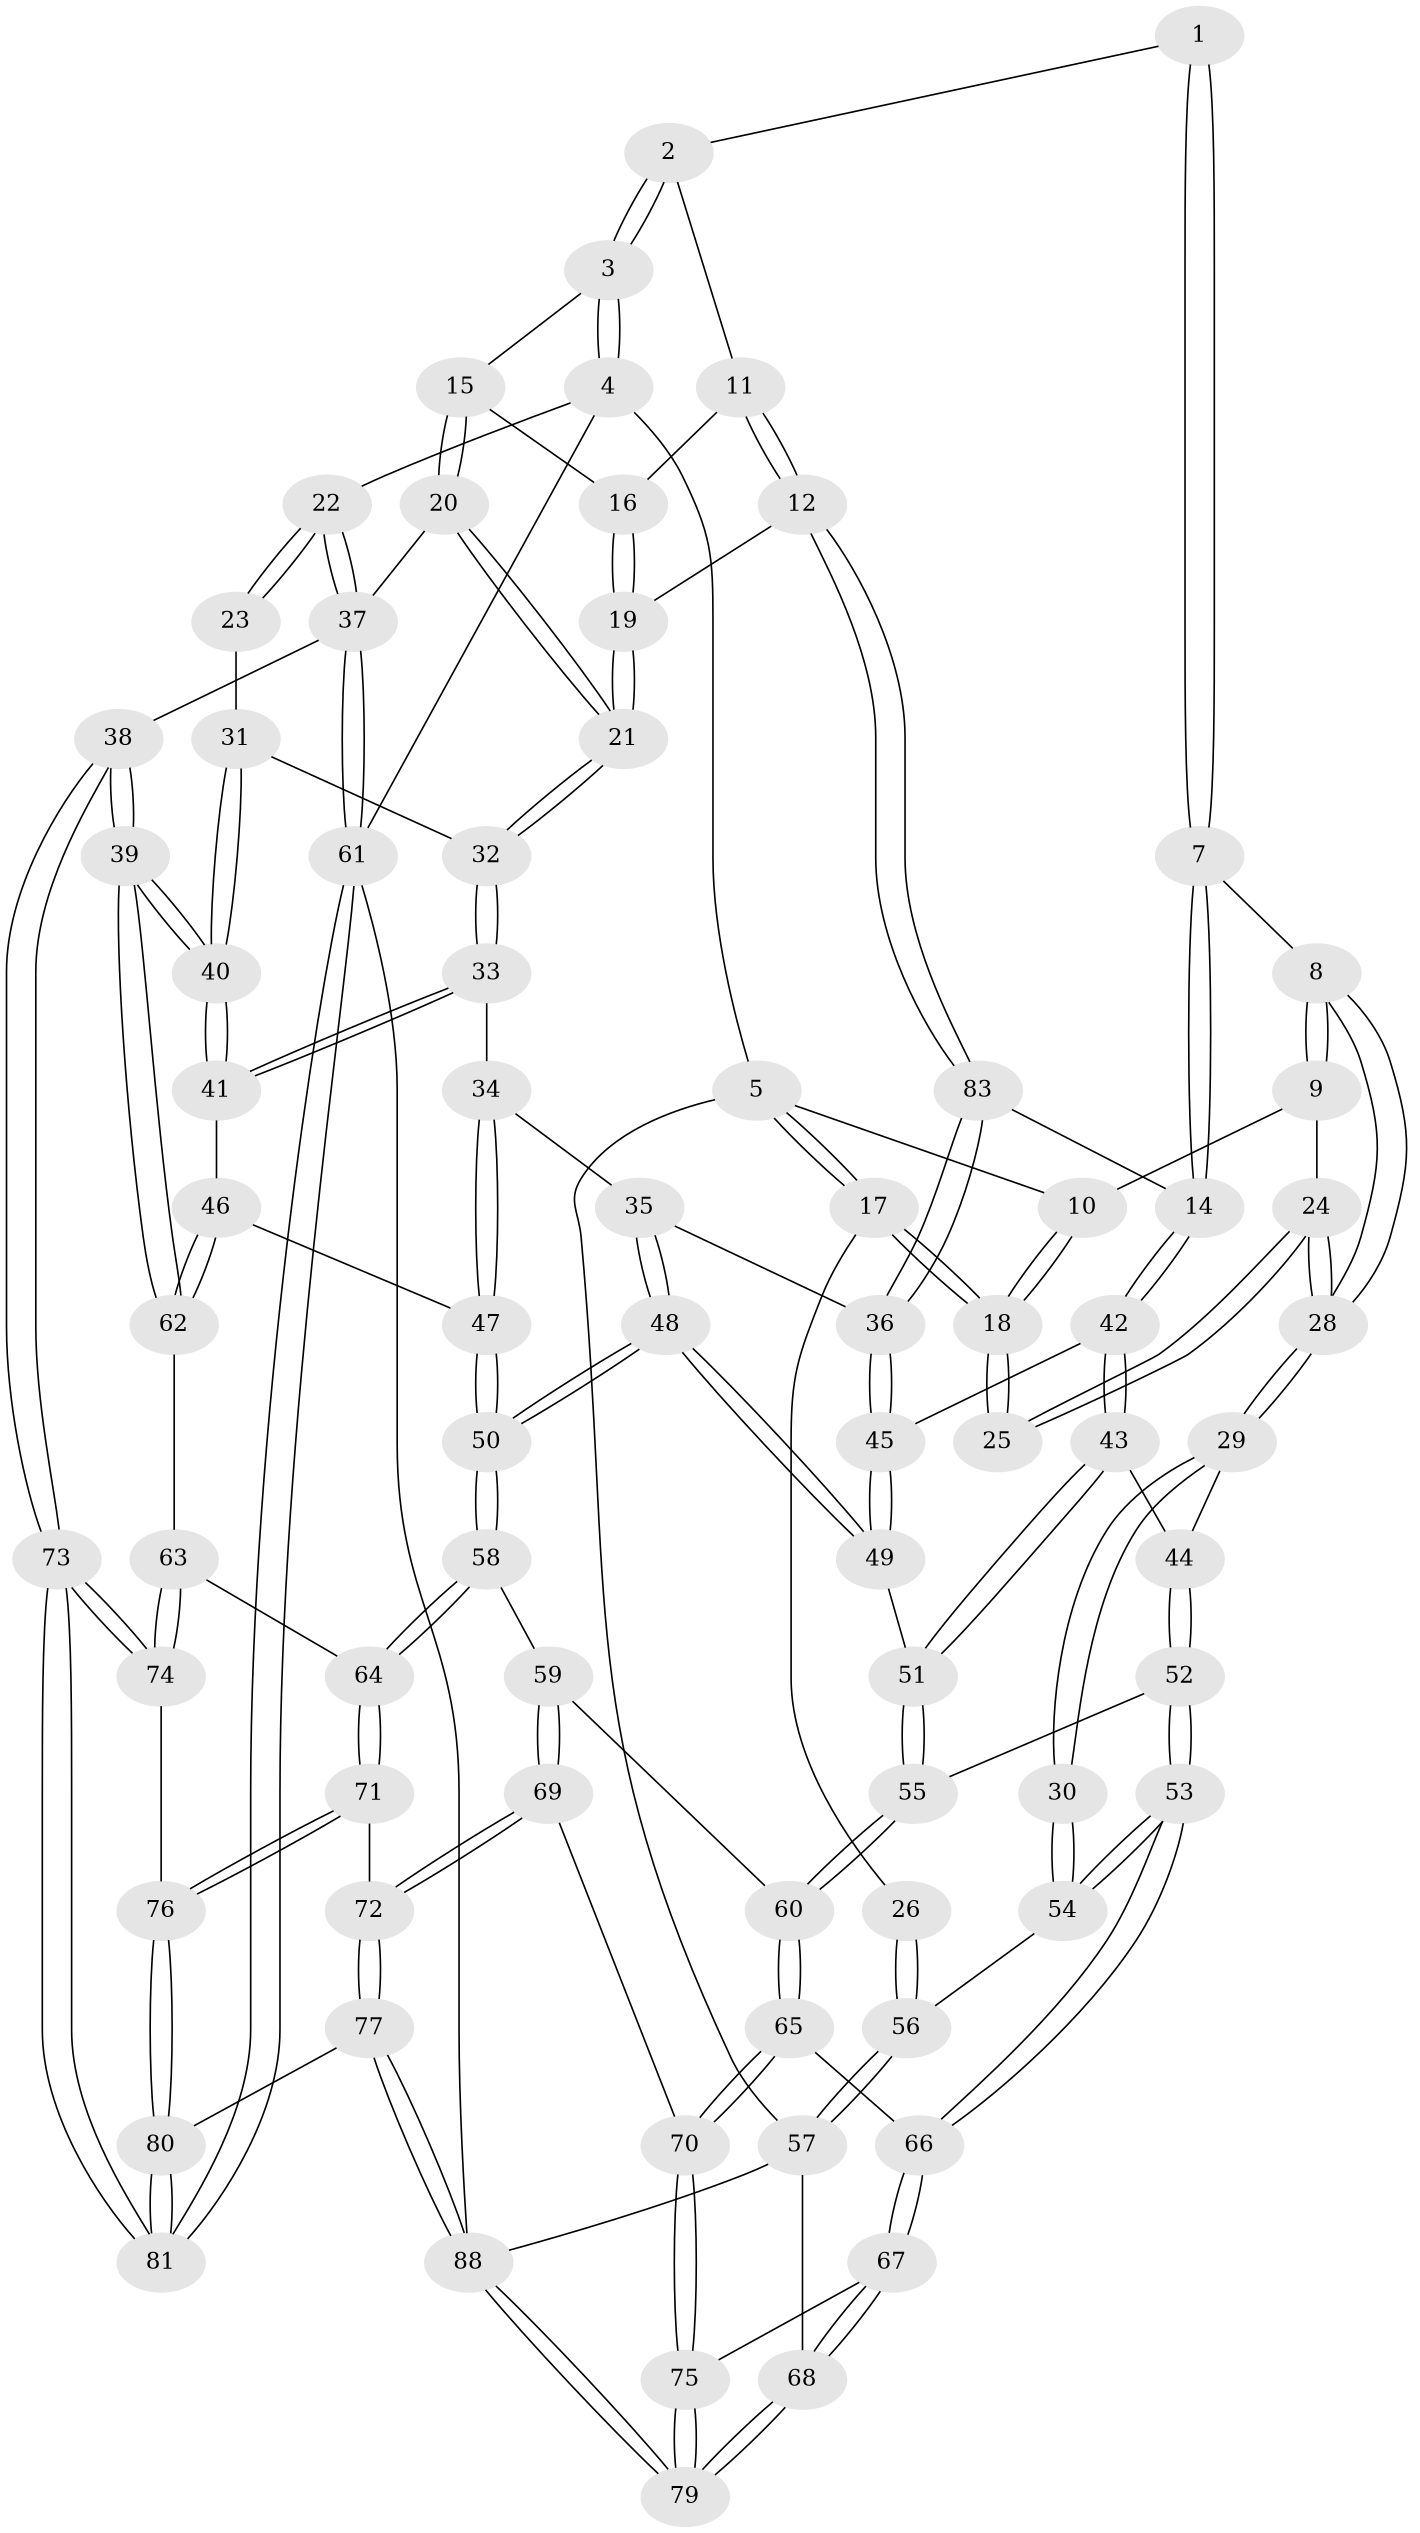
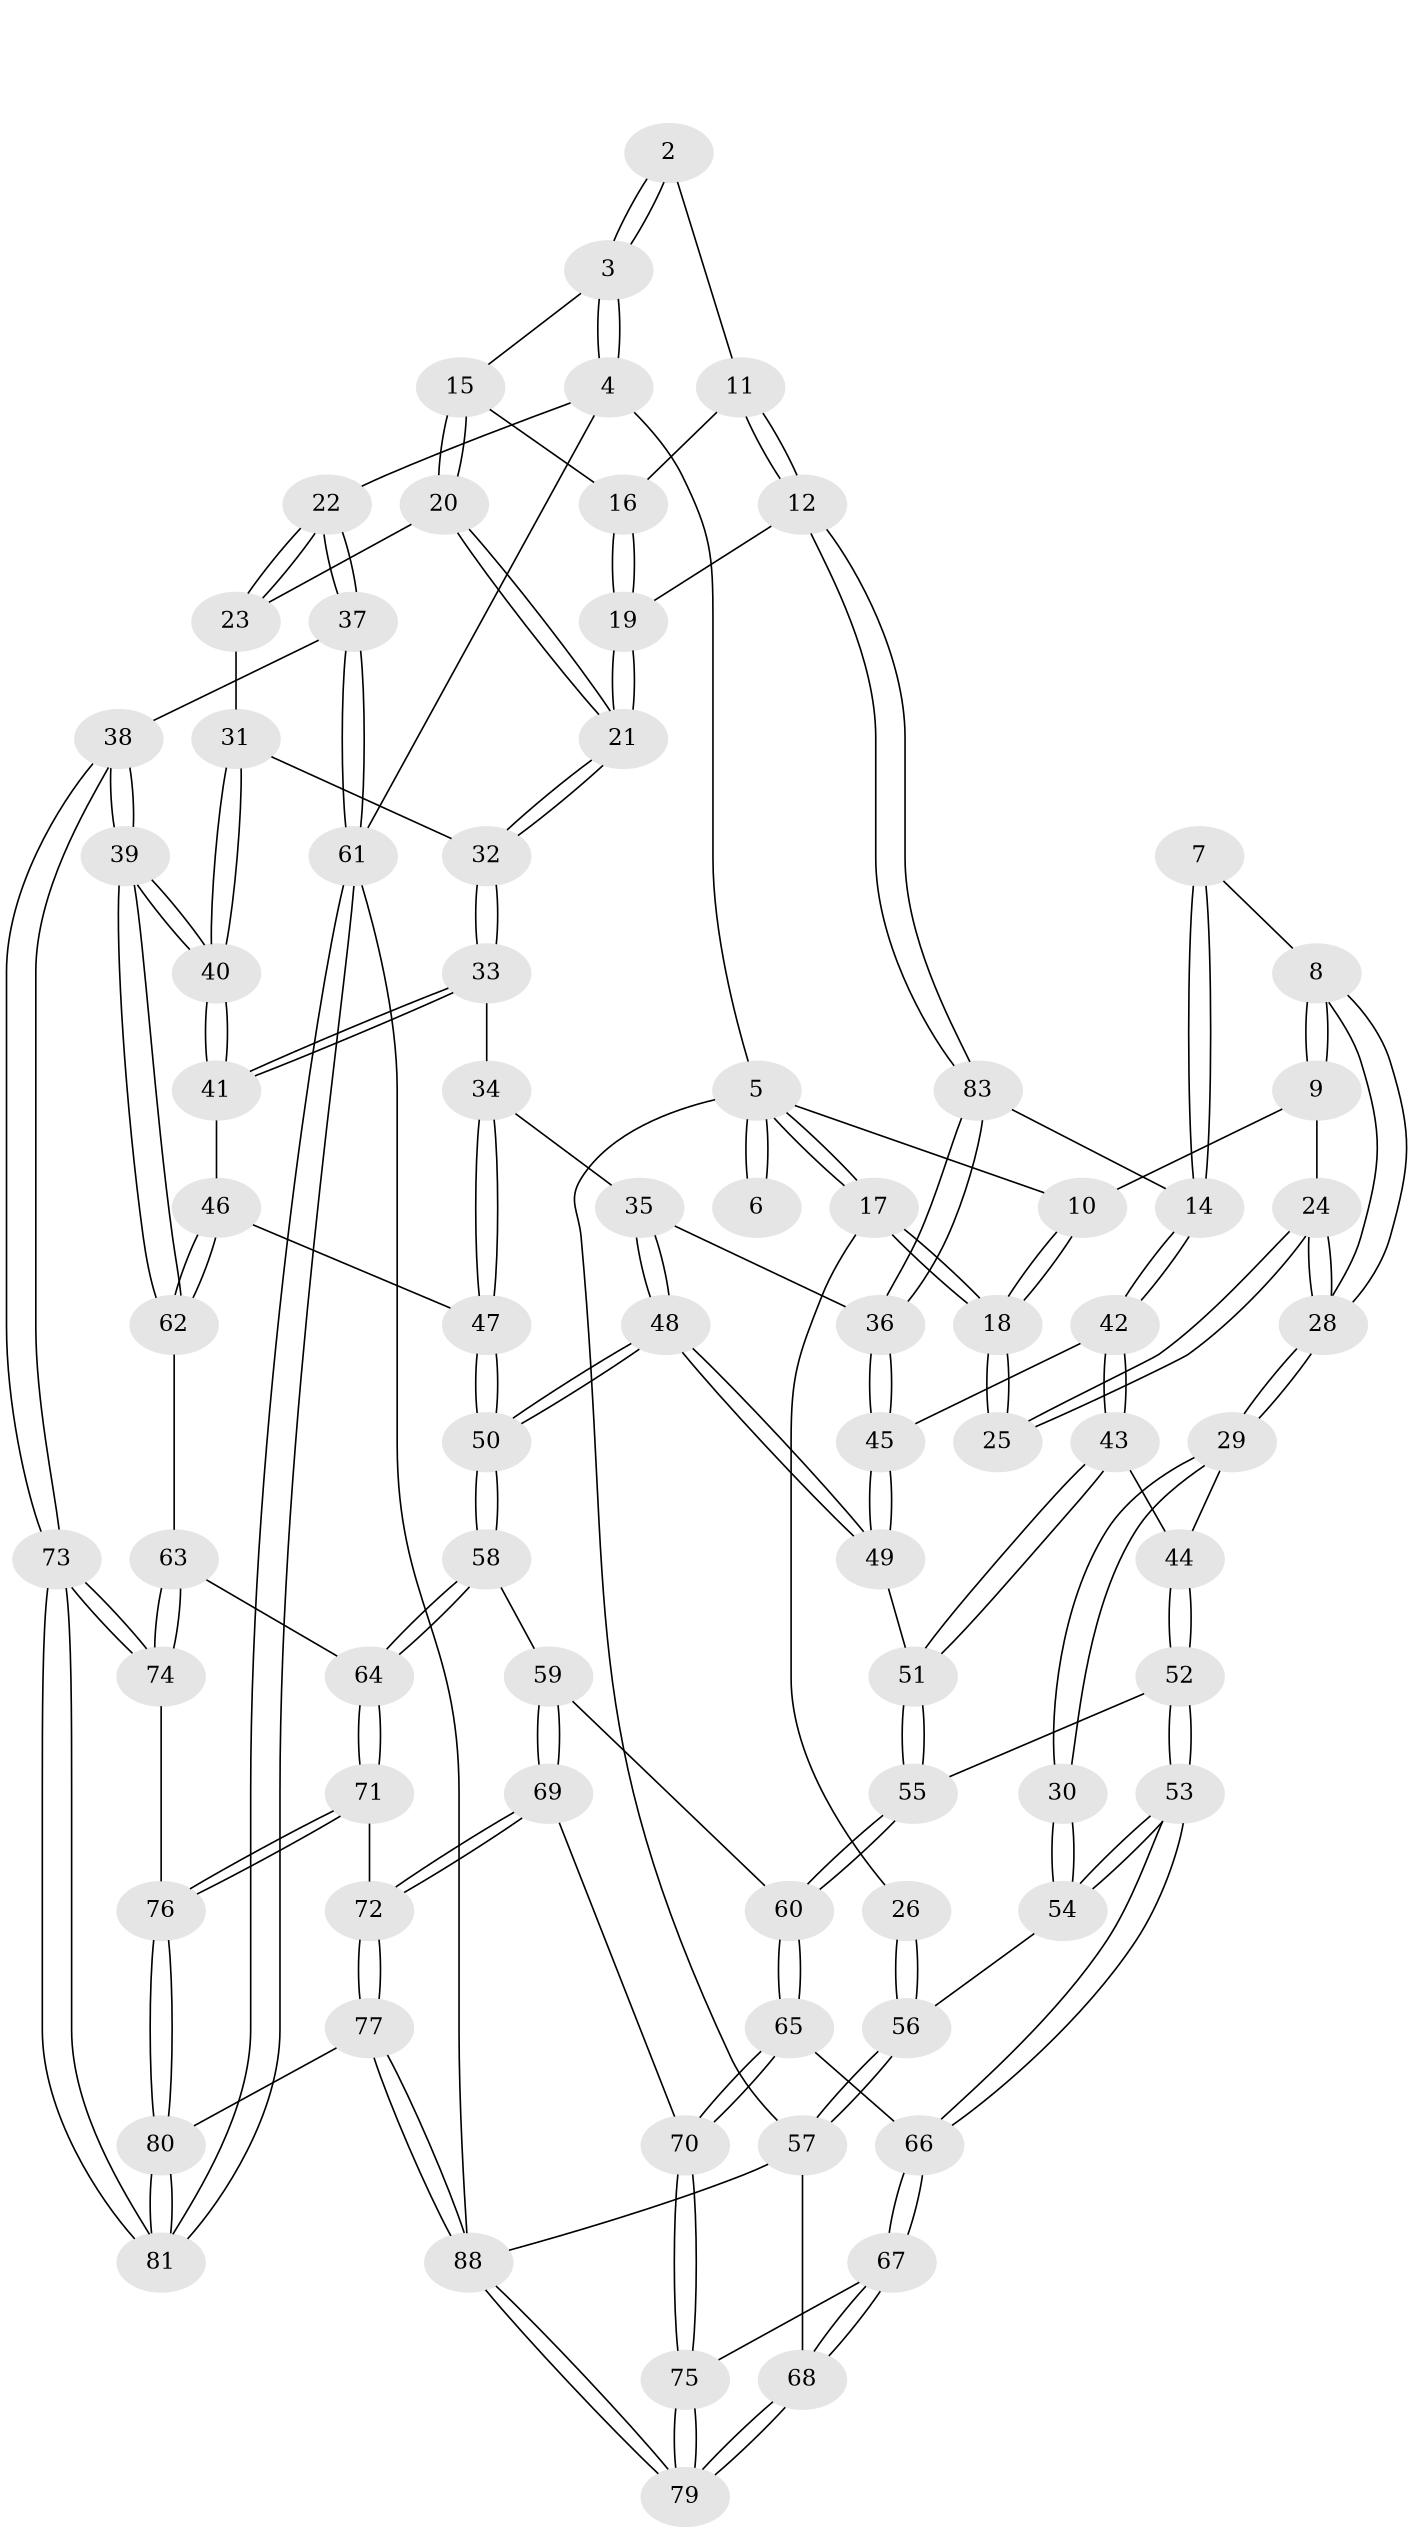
node "1": removed
edge "20" -- "37": now "20" -- "23"
node "6": added
